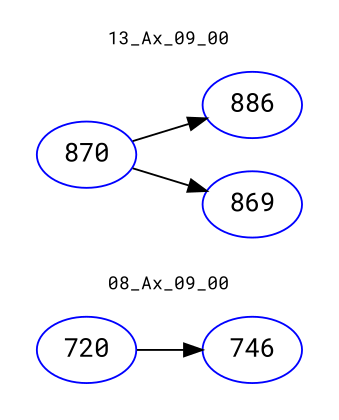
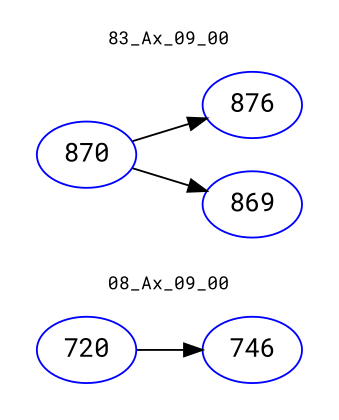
cluster "13_Ax_09_00": label "13_Ax_09_00" -> "83_Ax_09_00"
node "886": label "886" -> "876"
